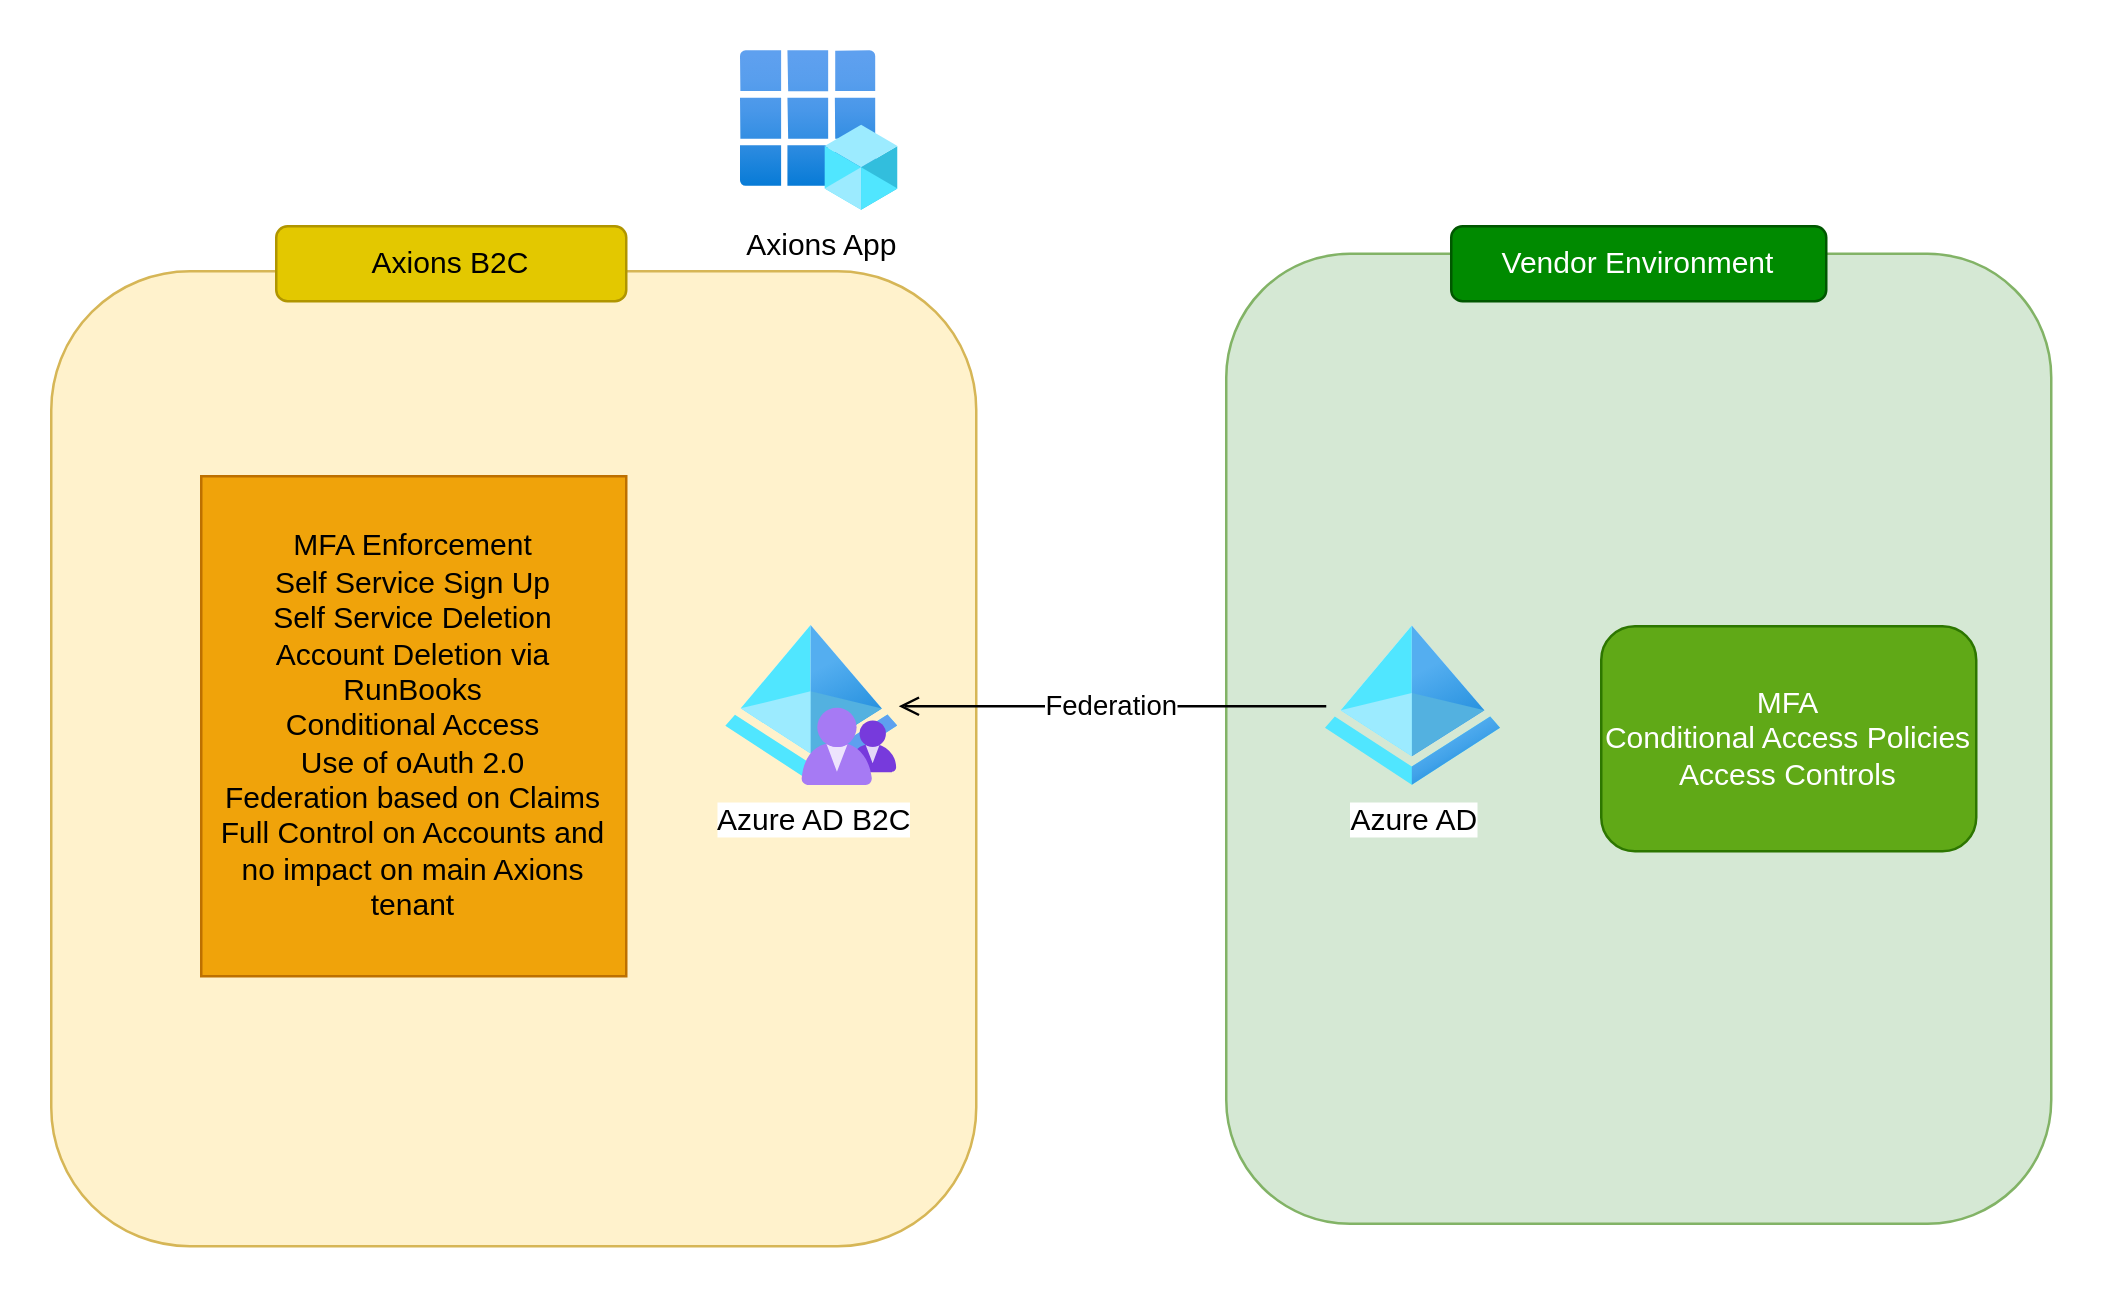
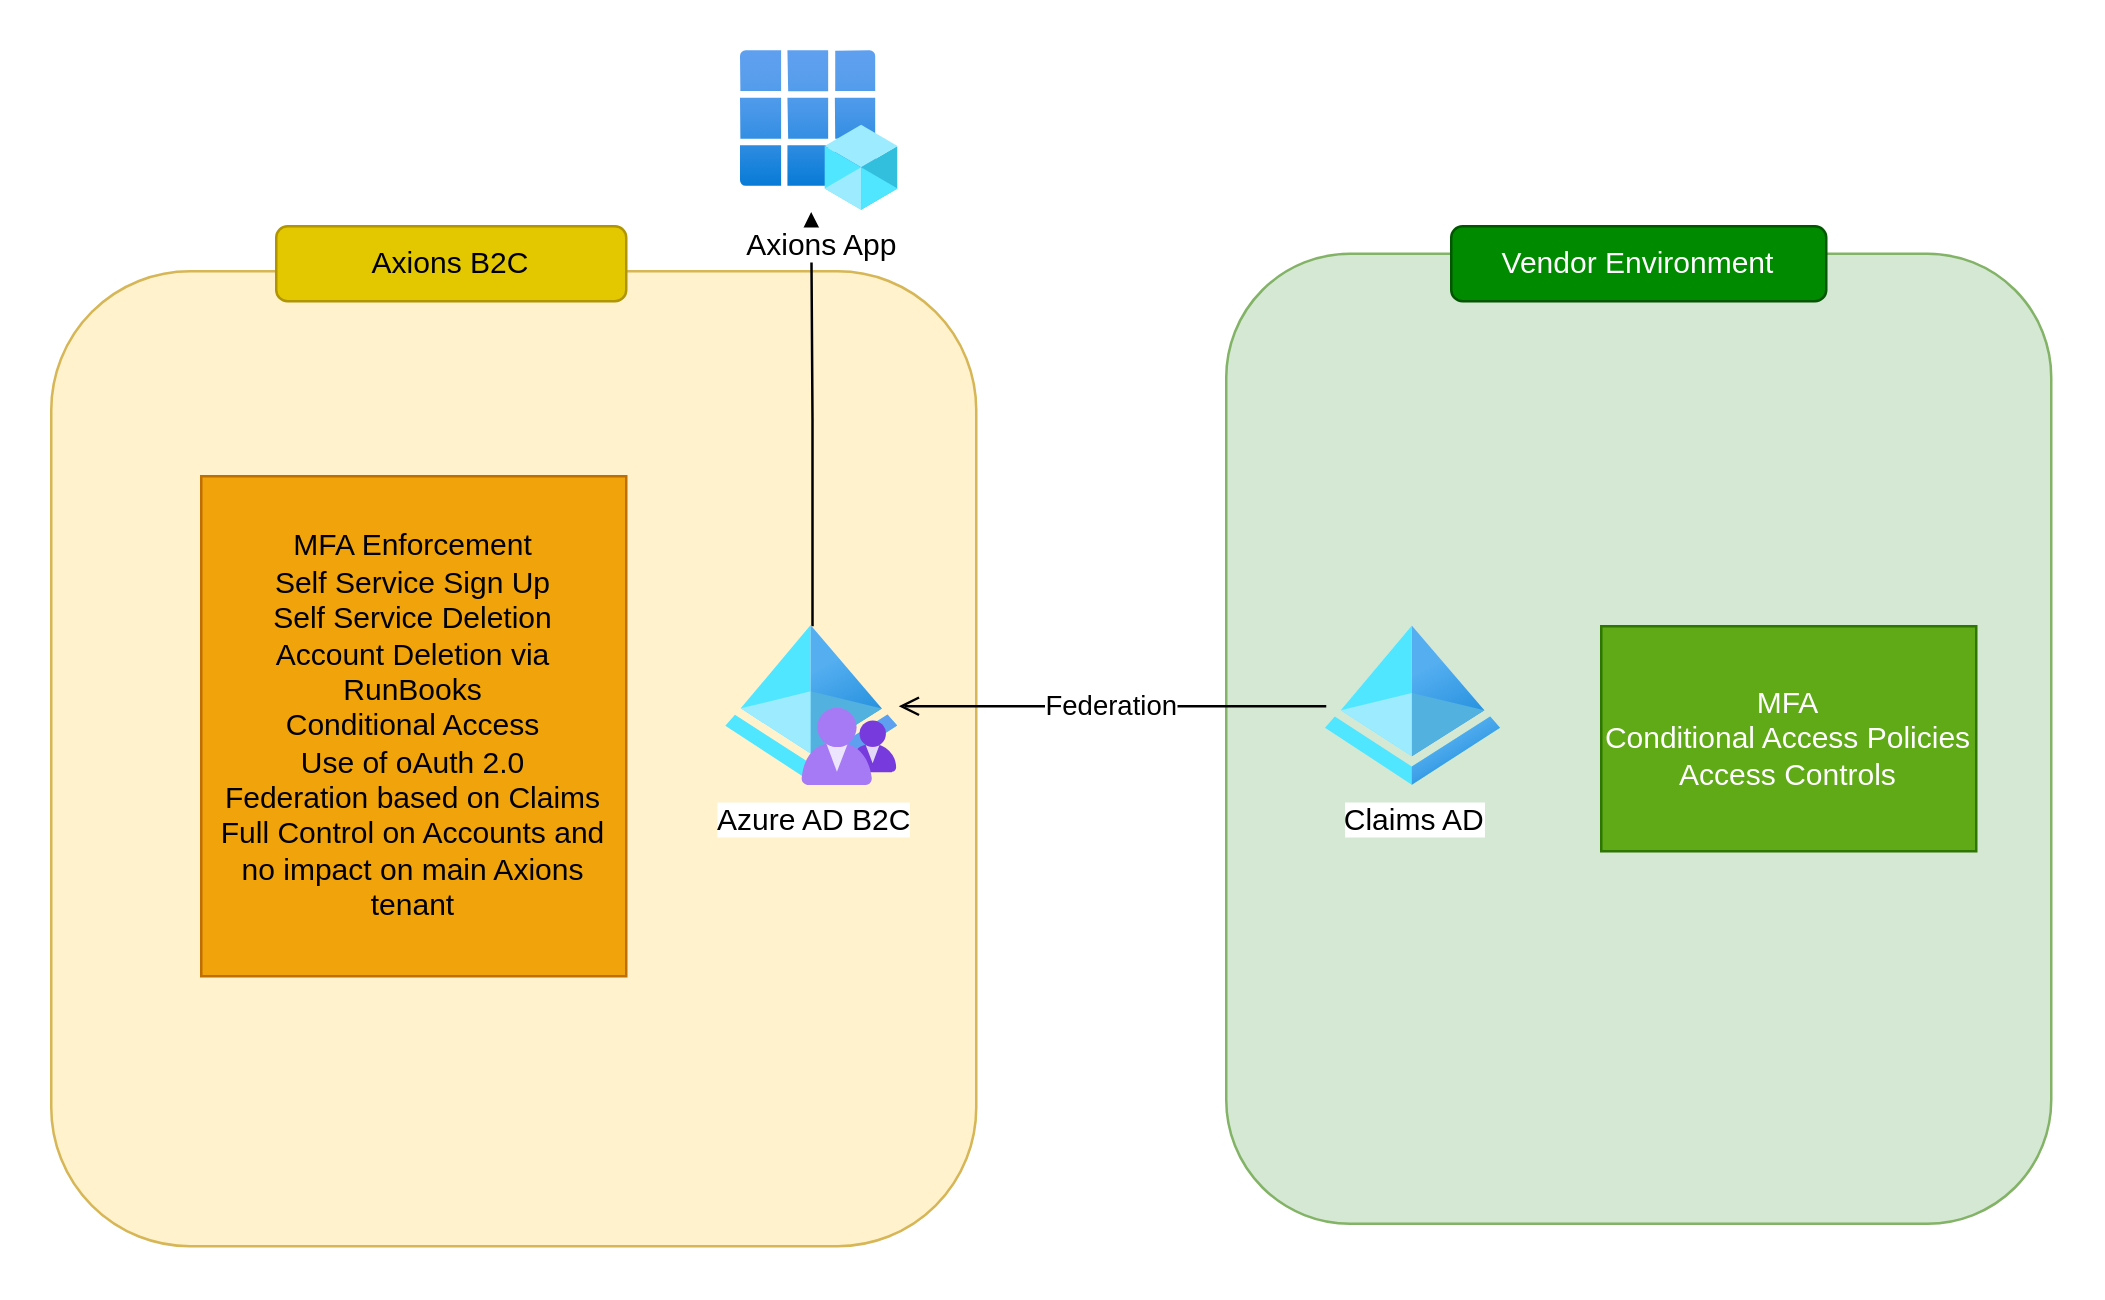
edge "Azure AD B2C" -> "Axions App": added
node "MFA Conditional Access Policies Access Controls": shape rounded rectangle -> rectangle
node "Azure AD": label "Azure AD" -> "Claims AD"
